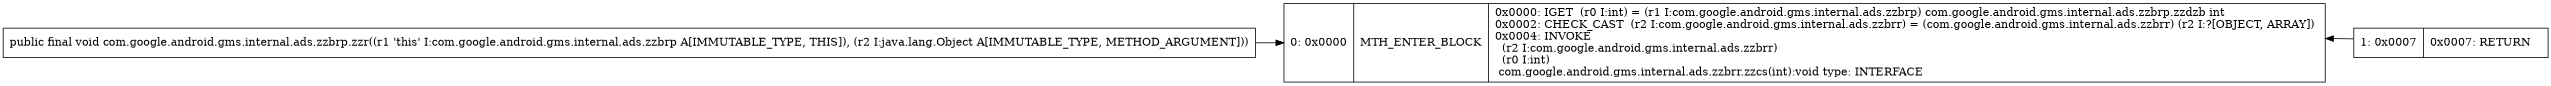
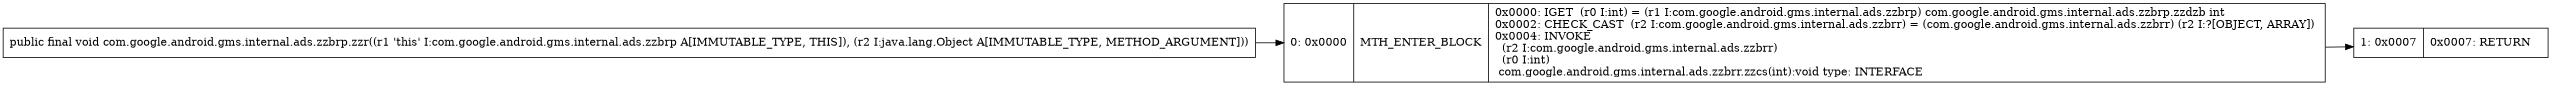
edge "1: 0x0007" -> "0: 0x0000": reversed
